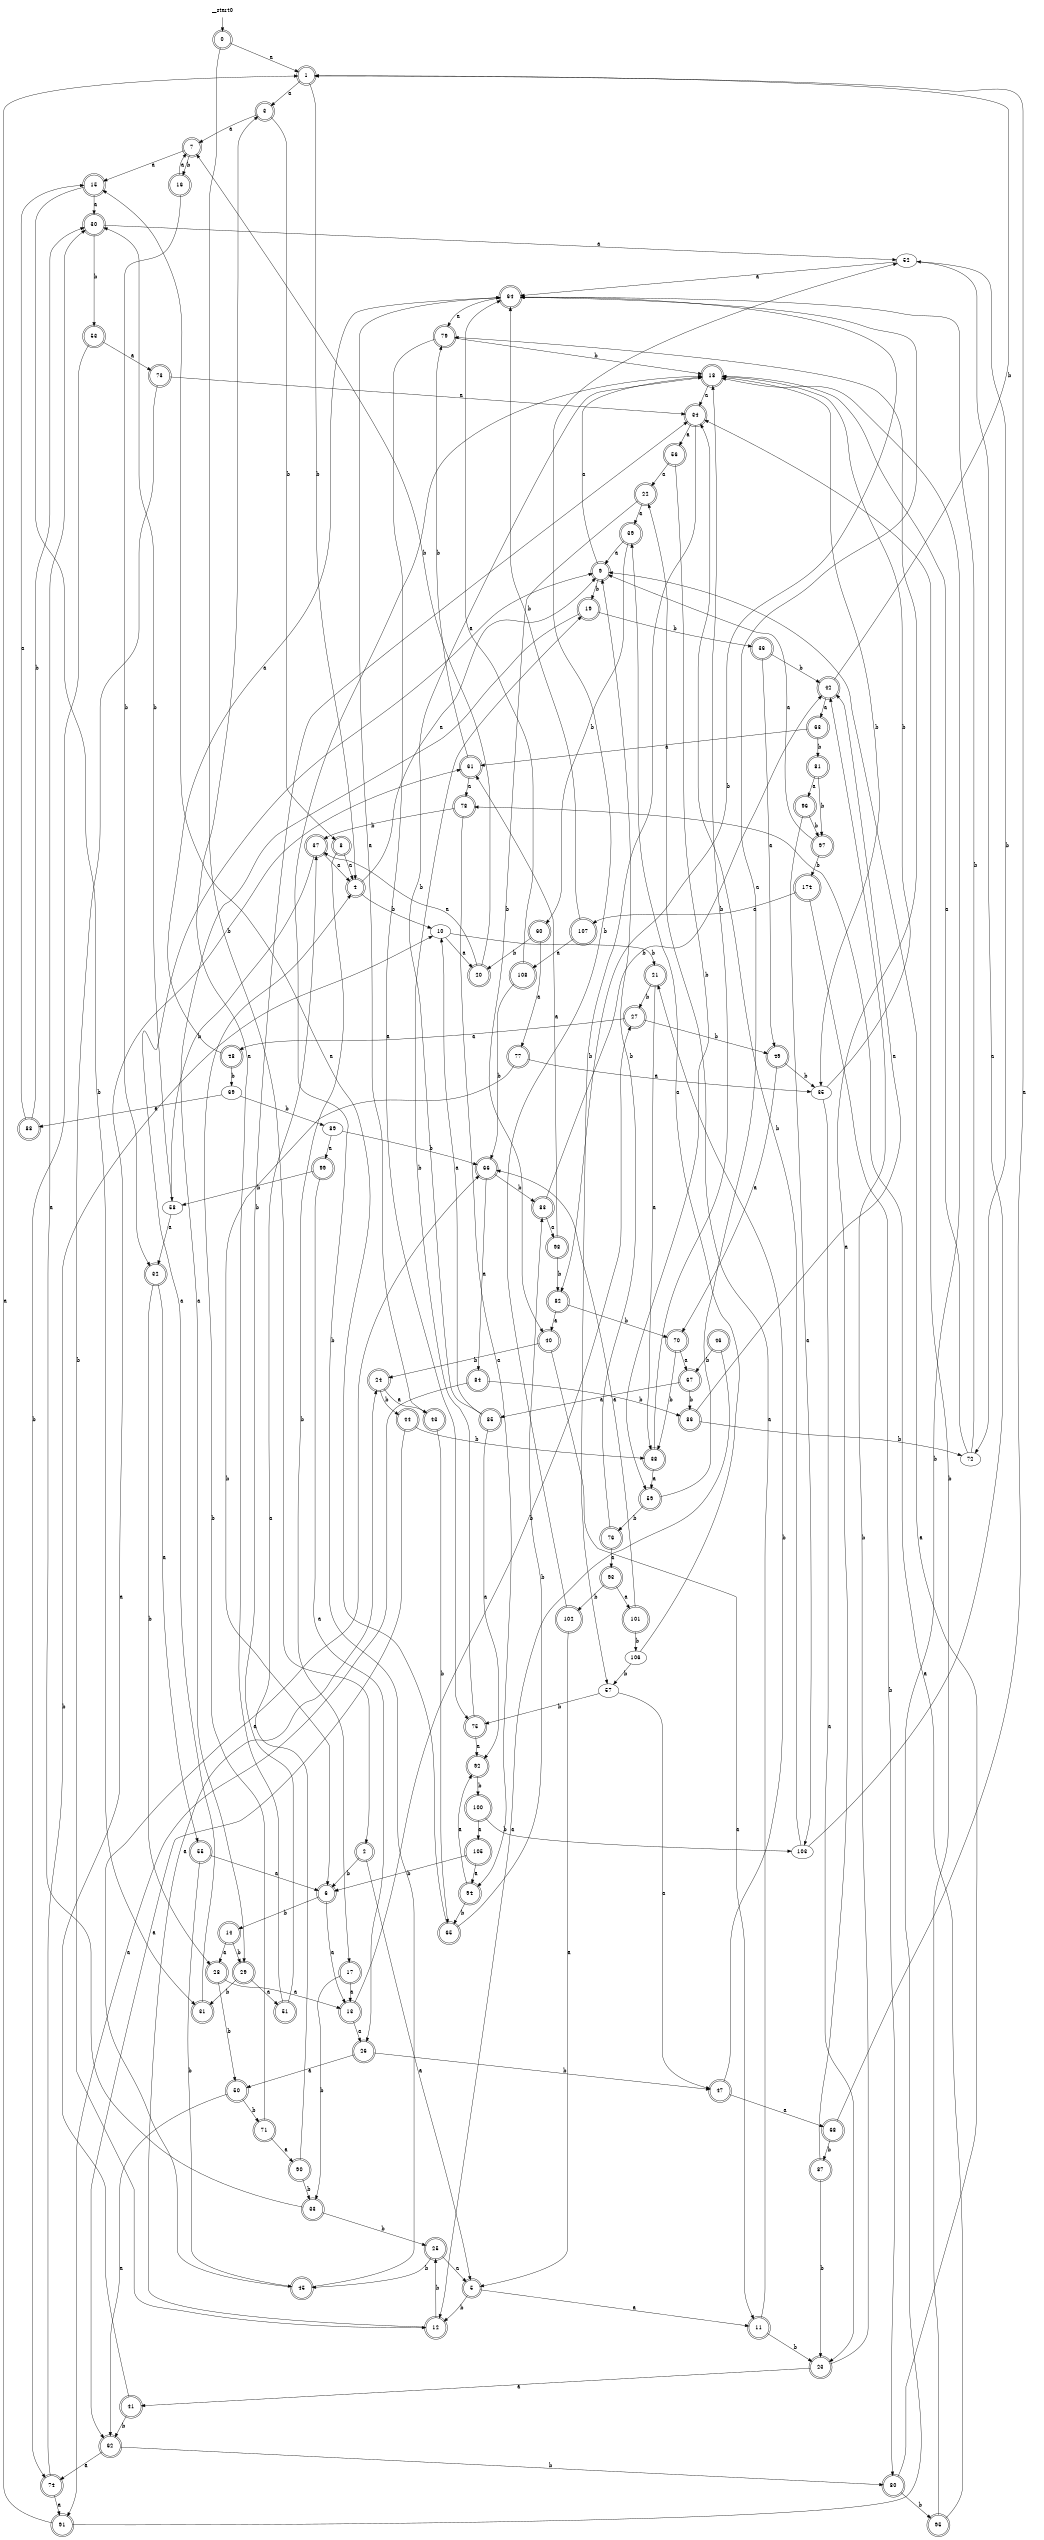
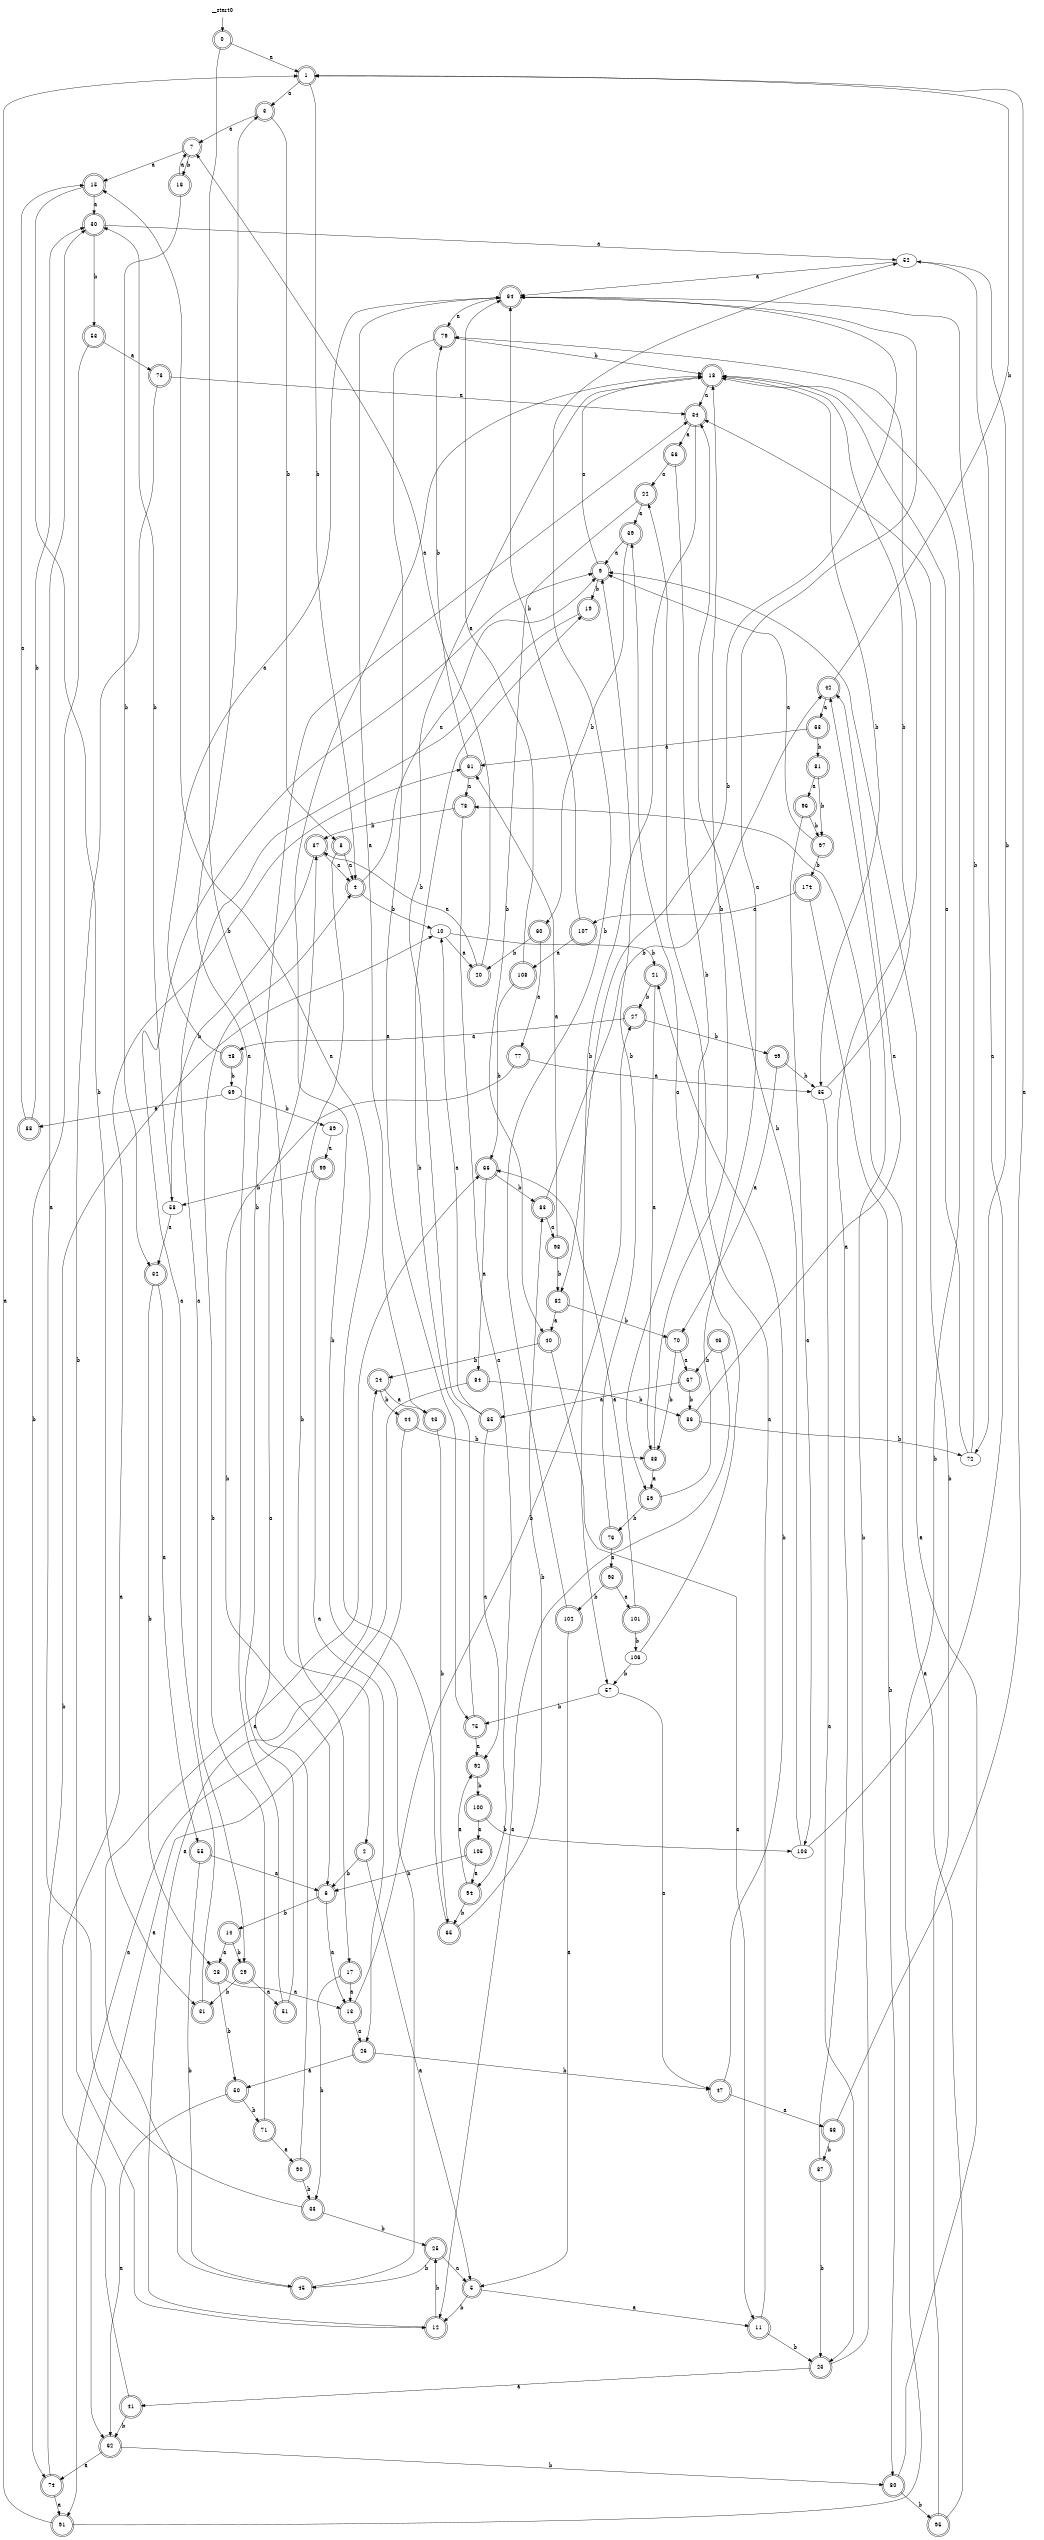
edge "20" -> "7": label "b" -> "a"
node "36": removed
edge "89" -> "66": removed, label "b"
